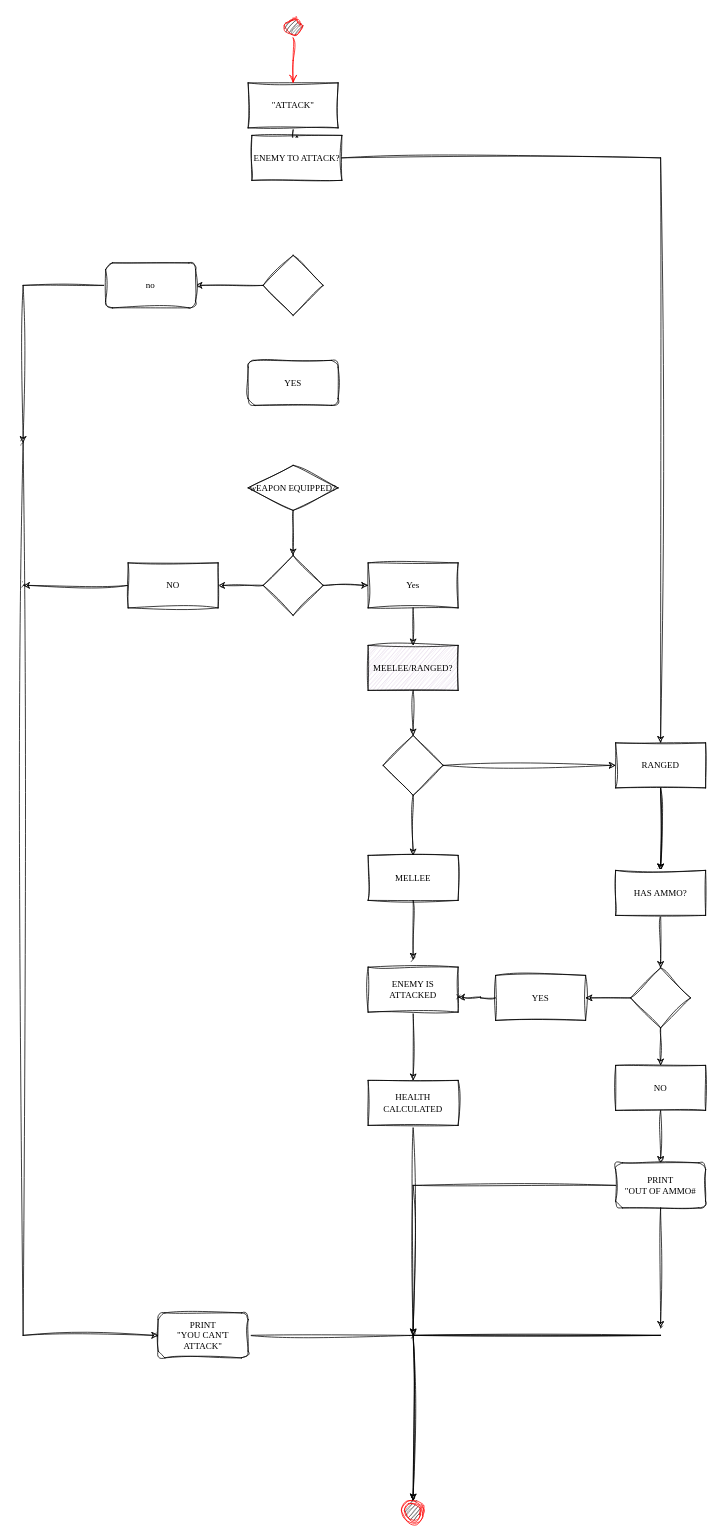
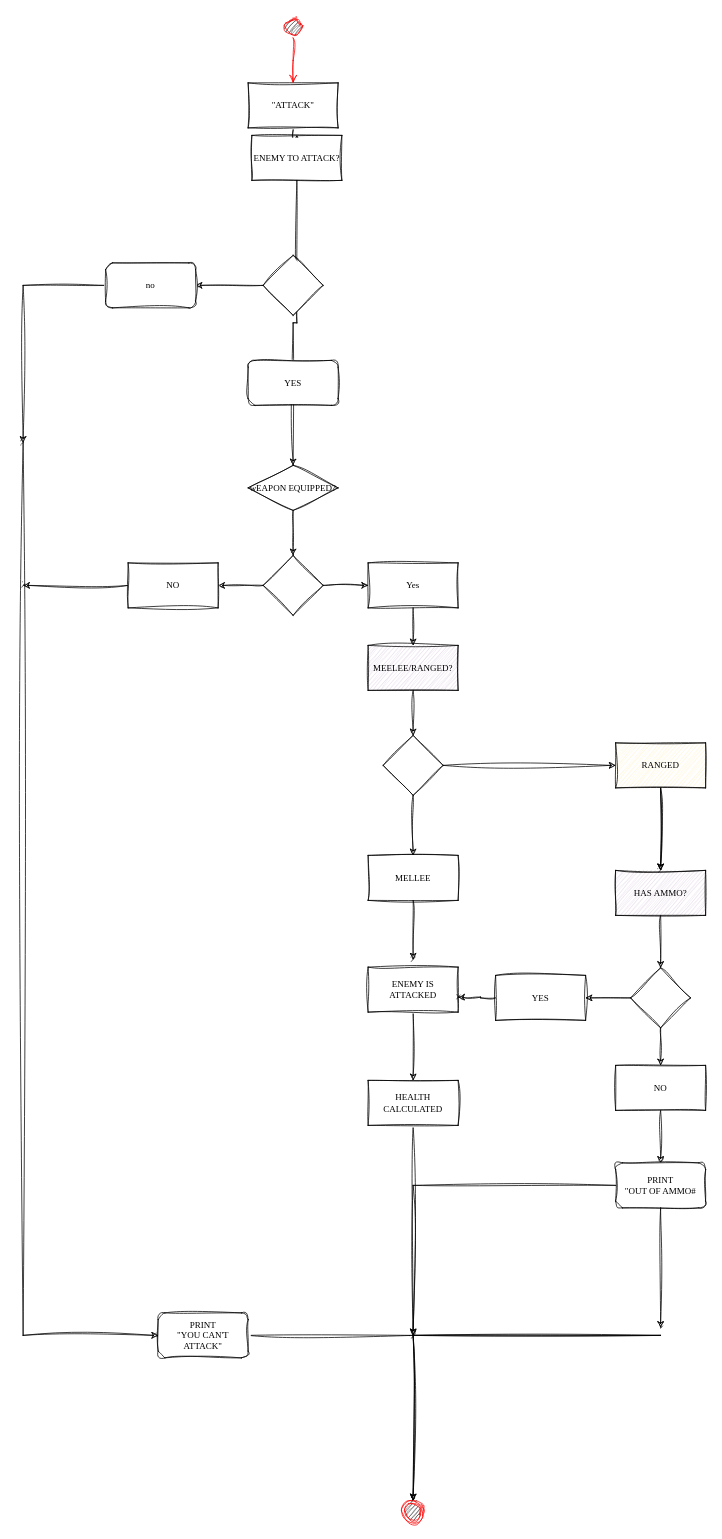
edge "ENEMY TO ATTACK?" -> "RANGED": now "ENEMY TO ATTACK?" -> "wEAPON EQUIPPED?"
node "RANGED": fillcolor #ffffff -> #fff2cc
node "HAS AMMO?": fillcolor #ffffff -> #e1d5e7
